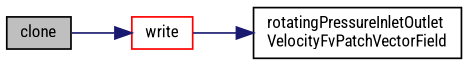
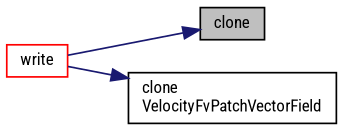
edge "clone" -> "write": reversed
node "rotatingPressureInletOutlet VelocityFvPatchVectorField": label "rotatingPressureInletOutlet VelocityFvPatchVectorField" -> "clone VelocityFvPatchVectorField"
